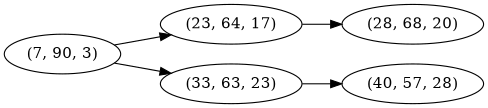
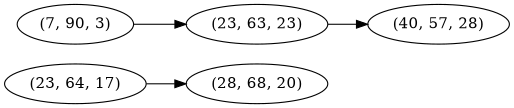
edge "(7, 90, 3)" -> "(23, 64, 17)": removed
node "(33, 63, 23)": label "(33, 63, 23)" -> "(23, 63, 23)"
